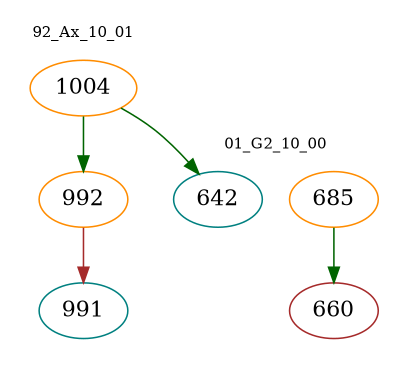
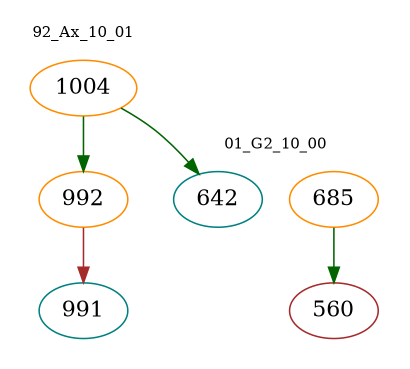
node "660": label "660" -> "560"
